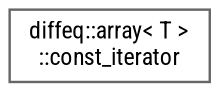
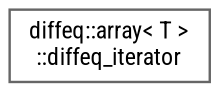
node "diffeq::array< T > ::const_iterator": label "diffeq::array< T > ::const_iterator" -> "diffeq::array< T > ::diffeq_iterator"
